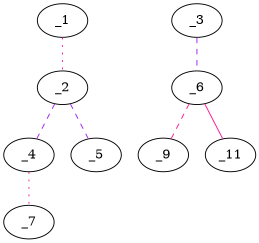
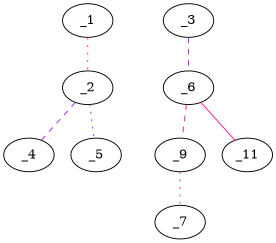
edge "_2" -- "_5": style dashed -> dotted
edge "_4" -- "_7": now "_9" -- "_7"
